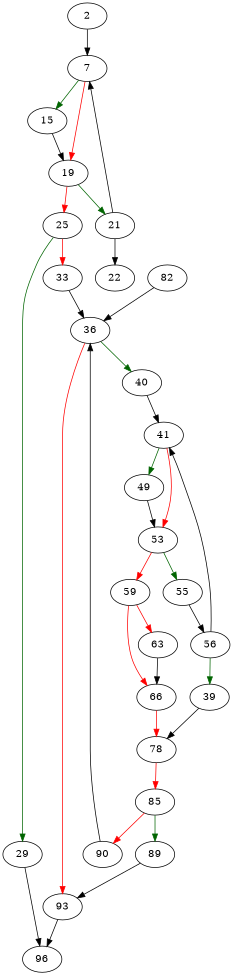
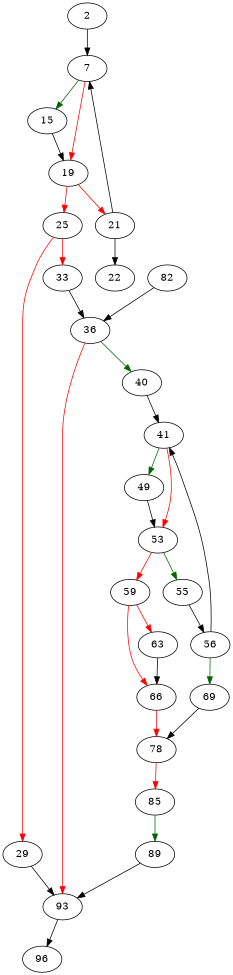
edge "19" -> "21": color darkgreen -> red
edge "25" -> "29": color darkgreen -> red
node "39": label "39" -> "69"
node "90": removed
edge "29" -> "96": now "29" -> "93"
